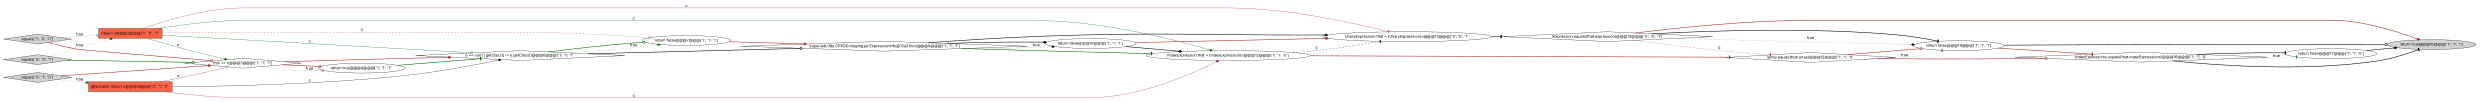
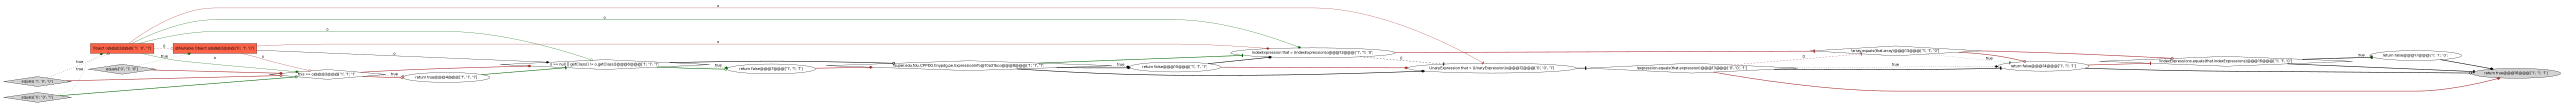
edge "Object o@@@2@@@['1', '0', '1']" -> "return false@@@7@@@['1', '1', '1']": now "Object o@@@2@@@['1', '0', '1']" -> "@Nullable Object o@@@2@@@['0', '1', '0']"
